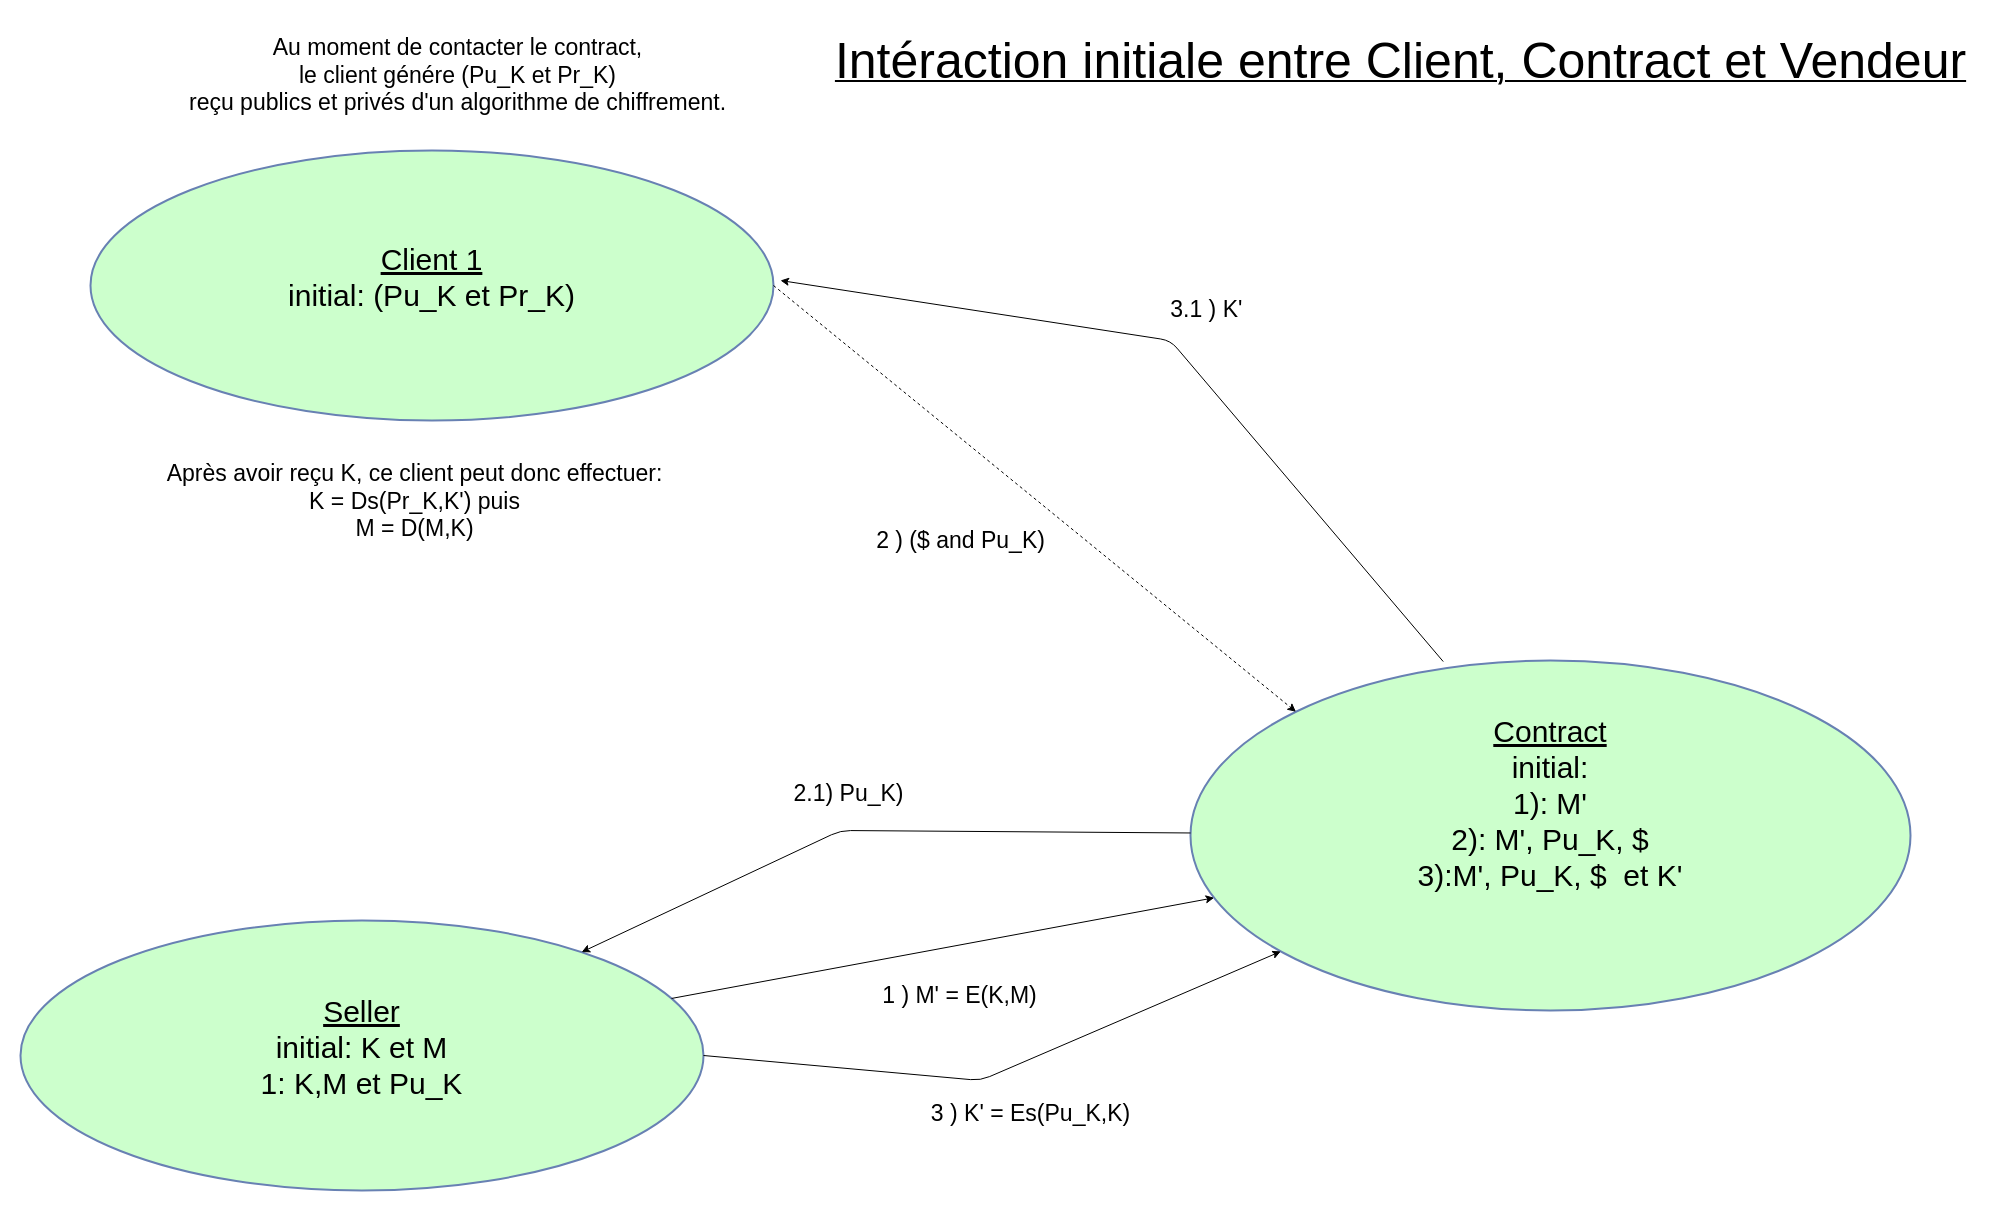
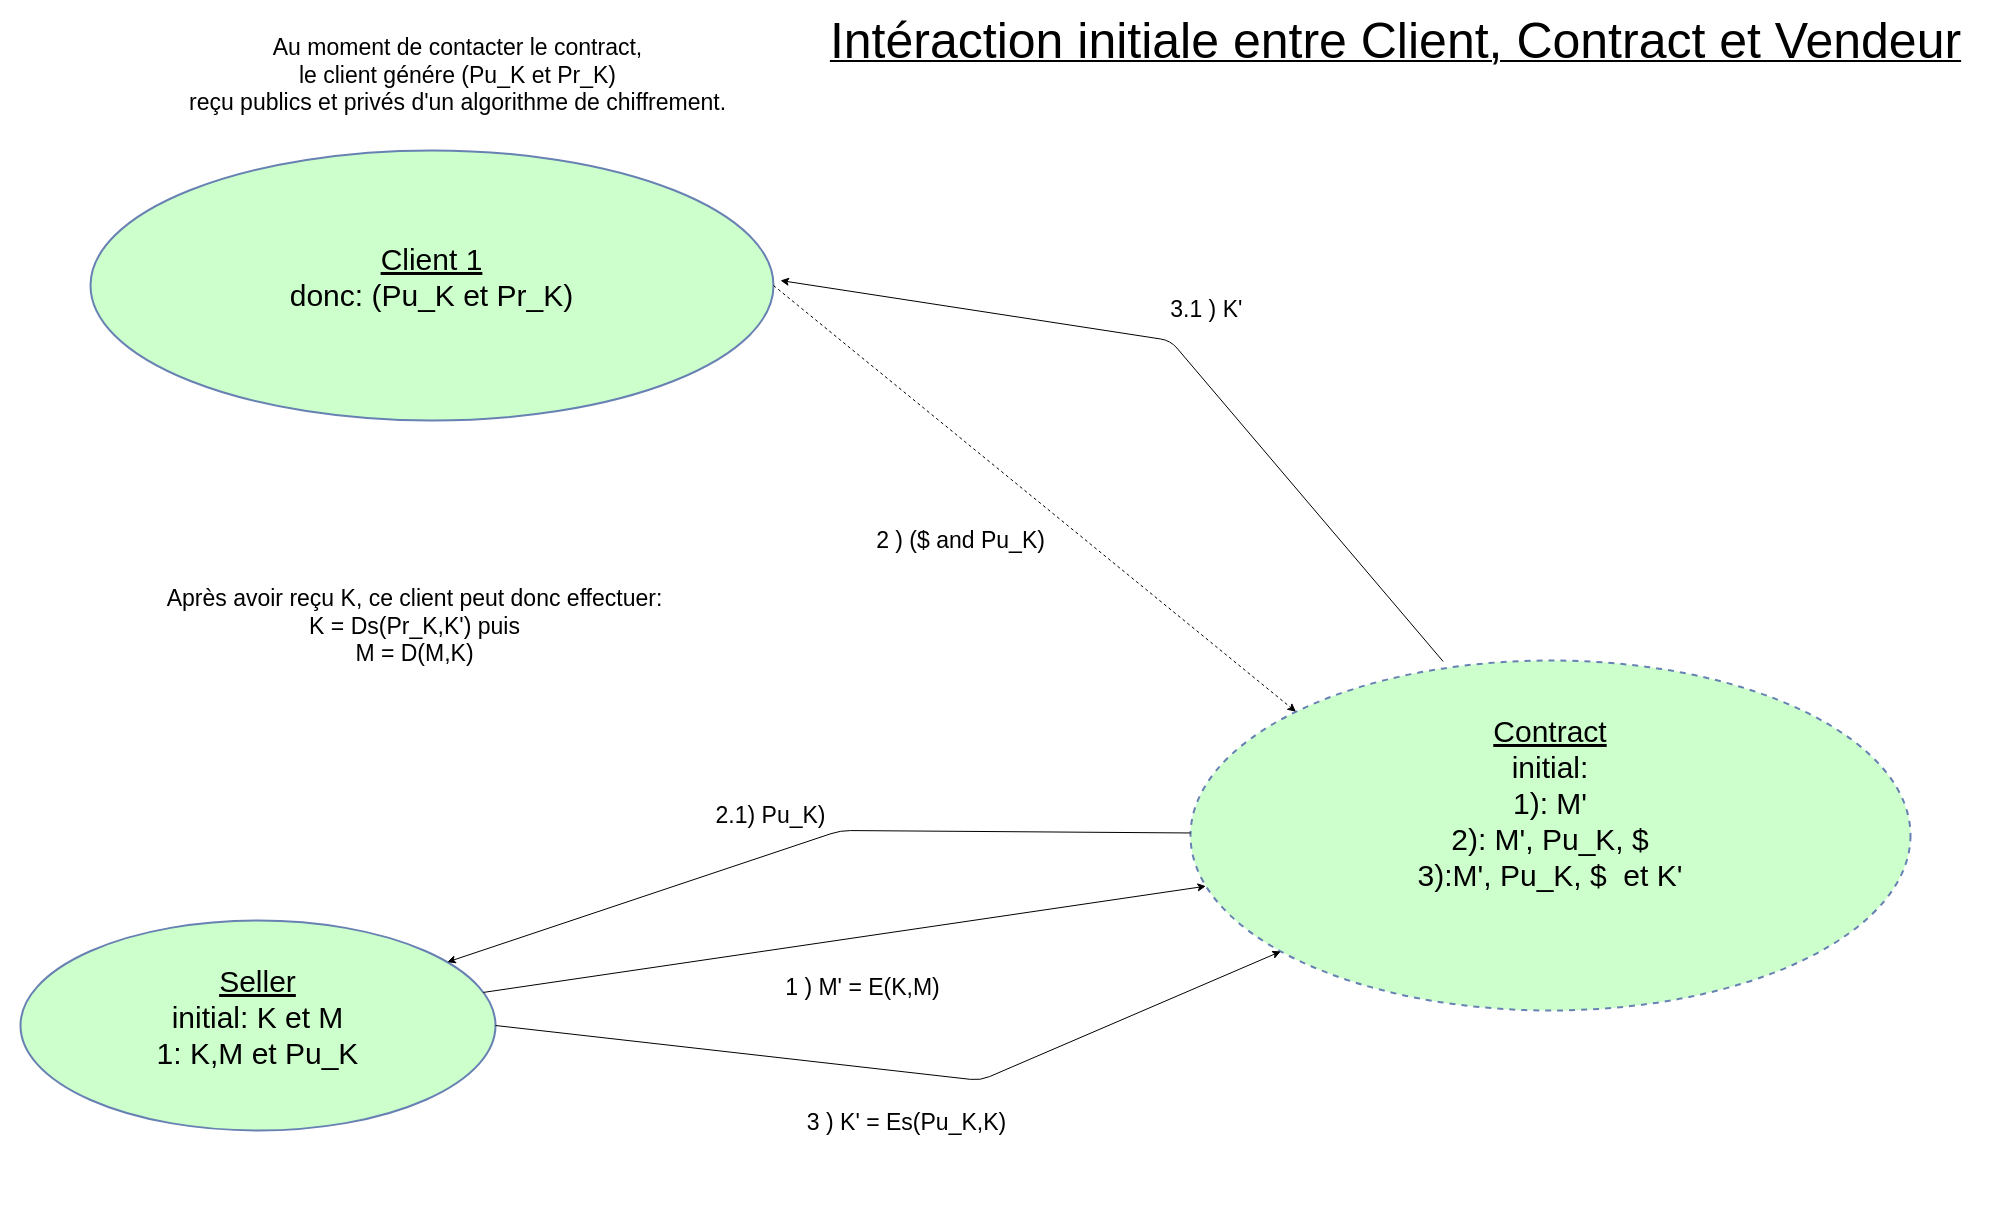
node "Intéraction initiale entre Client, Contract et Vendeur": moved (1401, 61) -> (1396, 41)
node "Client 1 initial: (Pu_K et Pr_K)": label "Client 1 initial: (Pu_K et Pr_K)" -> "Client 1 donc: (Pu_K et Pr_K)"
node "Après avoir reçu K, ce client peut donc effectuer: K = Ds(Pr_K,K') puis M = D(M,K)": moved (415, 502) -> (415, 627)
node "Contract initial: 1): M' 2): M', Pu_K, $ 3):M', Pu_K, $ et K'": style solid -> dashed
node "Seller initial: K et M 1: K,M et Pu_K": size 683x270 -> 475x210
